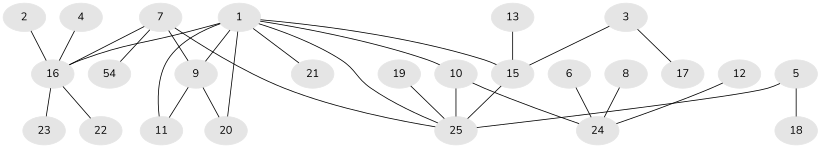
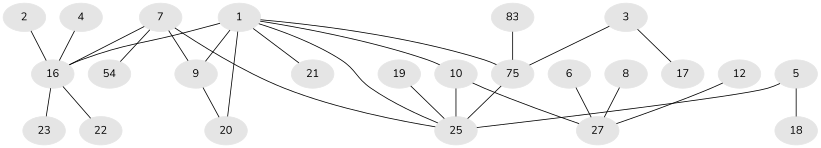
node "13": label "13" -> "83"
node "15": label "15" -> "75"
node "11": removed
node "24": label "24" -> "27"
